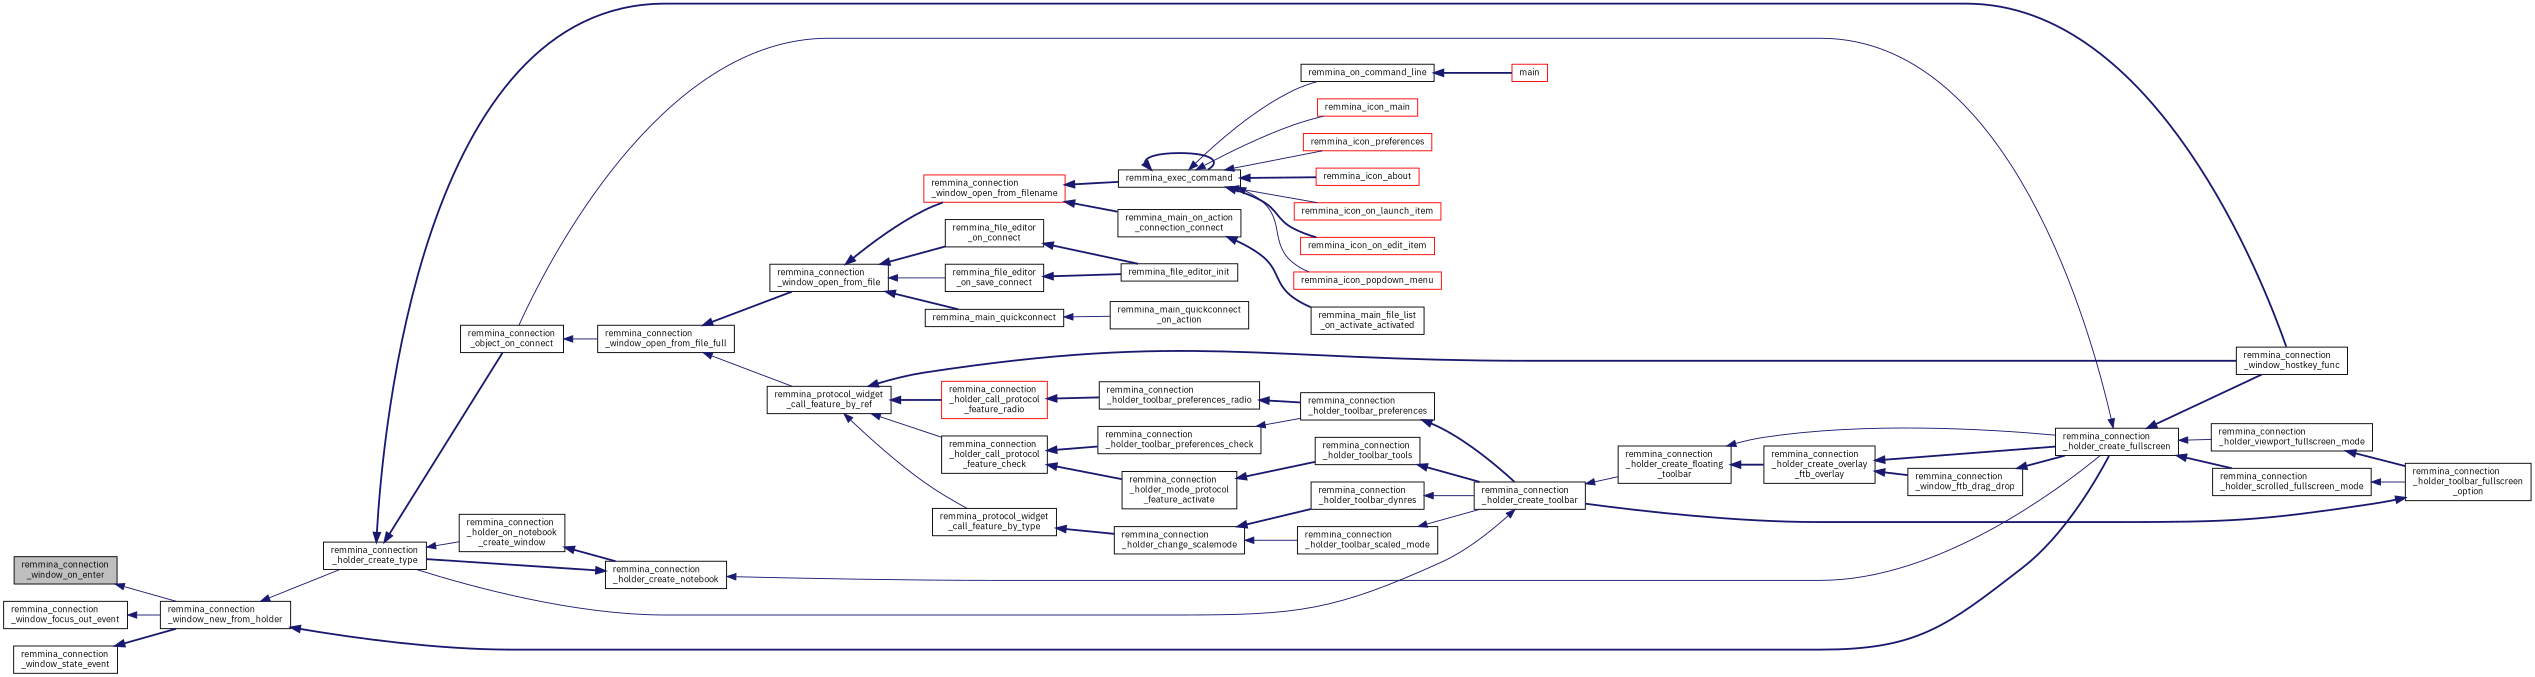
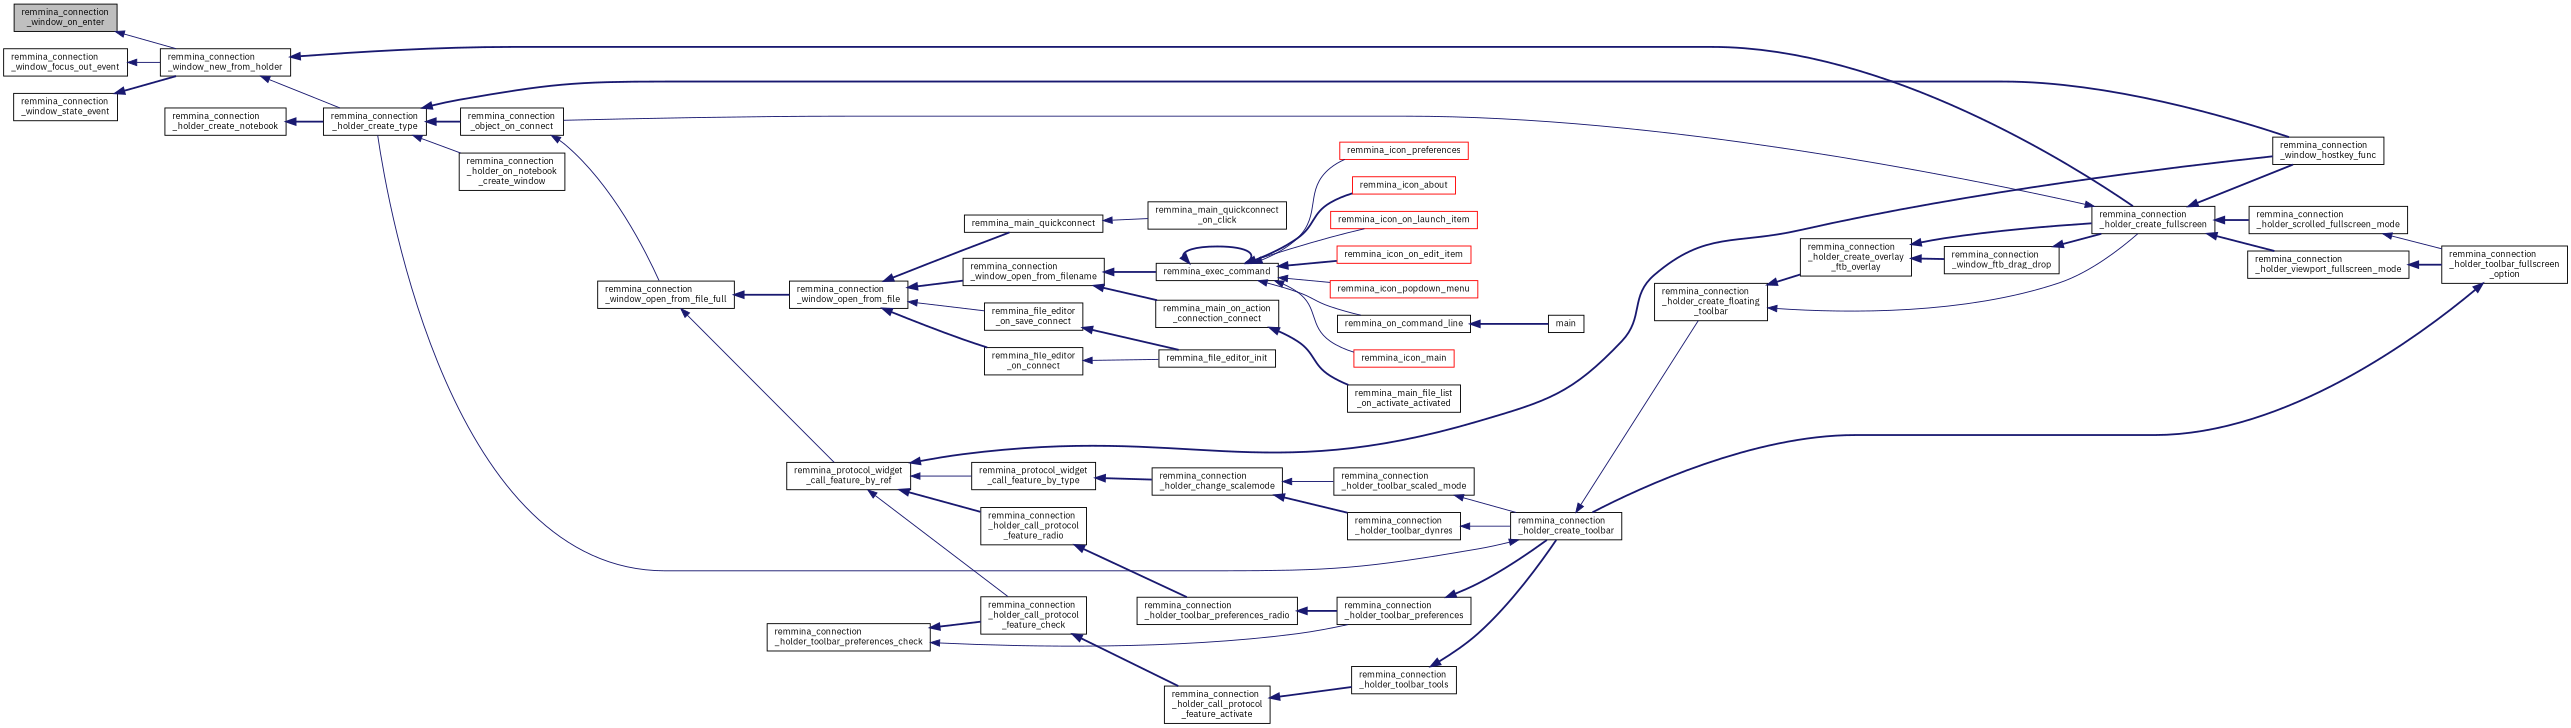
node "main": color red -> black
node "remmina_connection _window_open_from_filename": color red -> black
edge "remmina_file_editor_init" -> "remmina_file_editor _on_connect": style bold -> solid
node "remmina_main_quickconnect _on_action": label "remmina_main_quickconnect _on_action" -> "remmina_main_quickconnect _on_click"
node "remmina_connection _holder_call_protocol _feature_radio": color red -> black
edge "remmina_connection _holder_viewport_fullscreen_mode" -> "remmina_connection _holder_create_fullscreen": style solid -> bold
edge "remmina_connection _holder_toolbar_preferences_check" -> "remmina_connection _holder_call_protocol _feature_check": reversed
node "remmina_connection _holder_mode_protocol _feature_activate": label "remmina_connection _holder_mode_protocol _feature_activate" -> "remmina_connection _holder_call_protocol _feature_activate"
edge "remmina_connection _holder_create_notebook" -> "remmina_connection _holder_on_notebook _create_window": removed
edge "remmina_connection _holder_create_fullscreen" -> "remmina_connection _holder_create_notebook": removed
